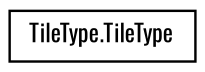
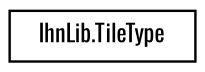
node "TileType.TileType": label "TileType.TileType" -> "IhnLib.TileType"
